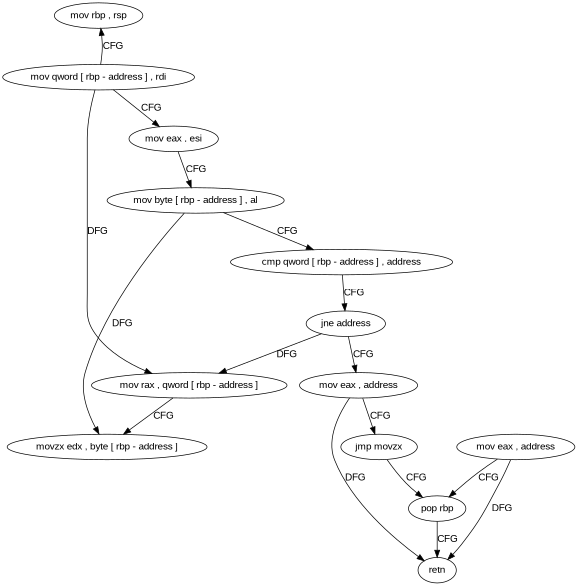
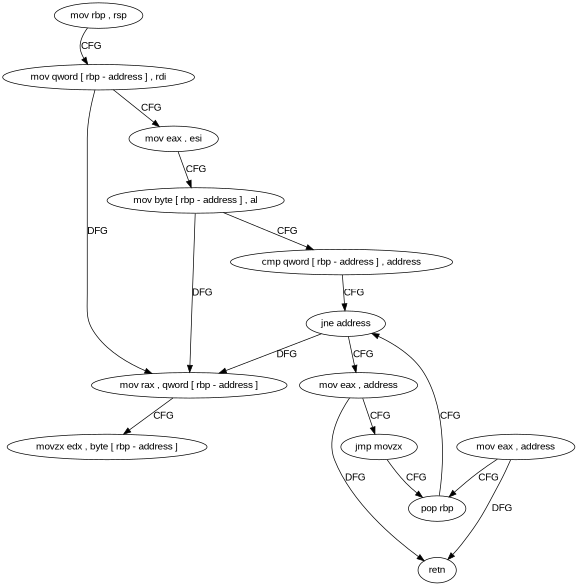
edge "mov qword [ rbp - address ] , rdi" -> "mov rbp , rsp": reversed
edge "mov byte [ rbp - address ] , al" -> "movzx edx , byte [ rbp - address ]": now "mov byte [ rbp - address ] , al" -> "mov rax , qword [ rbp - address ]"
edge "pop rbp" -> "retn": now "pop rbp" -> "jne address"
